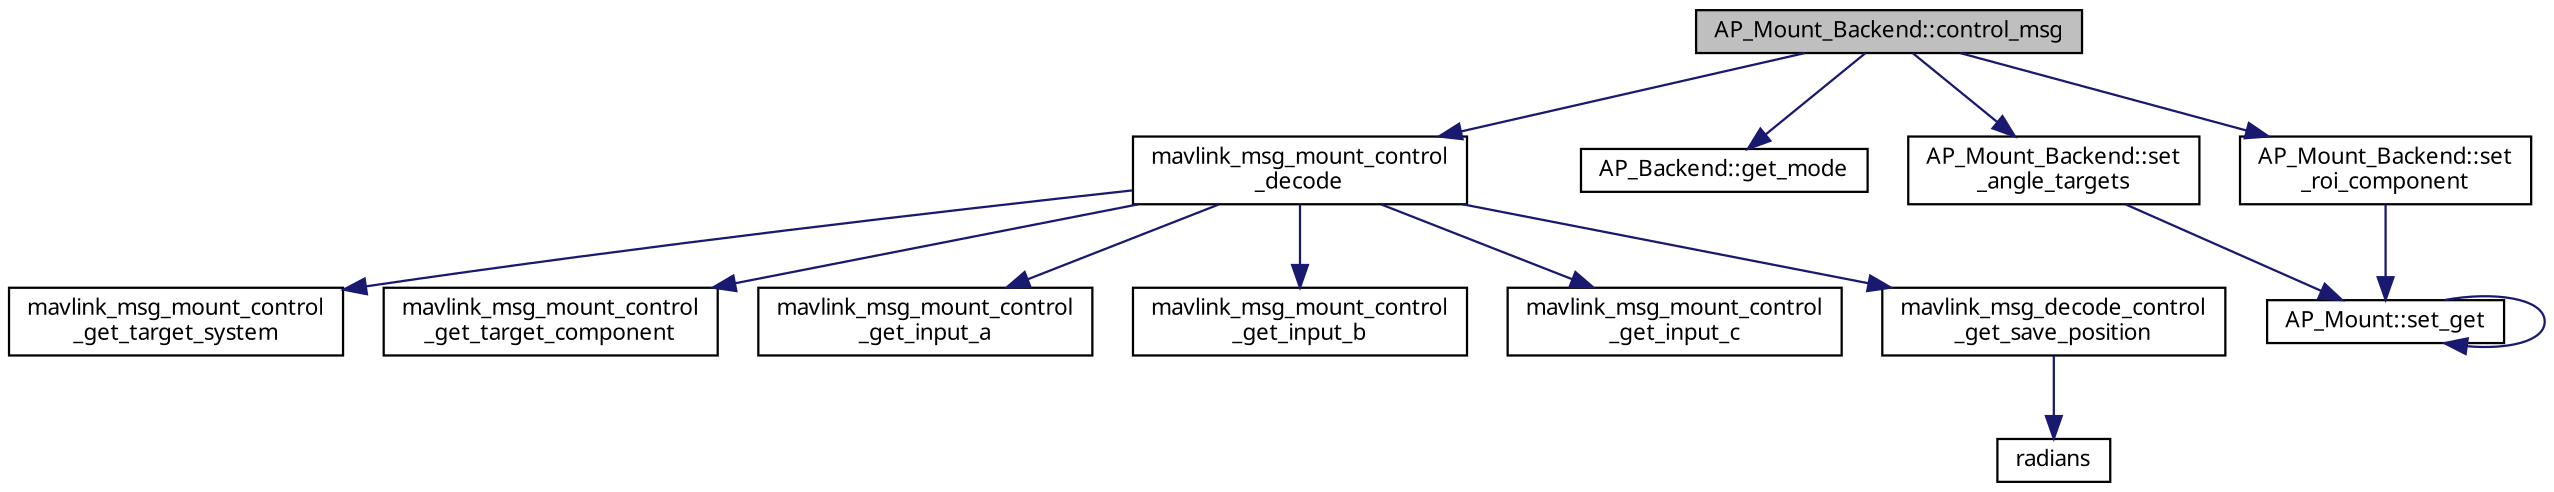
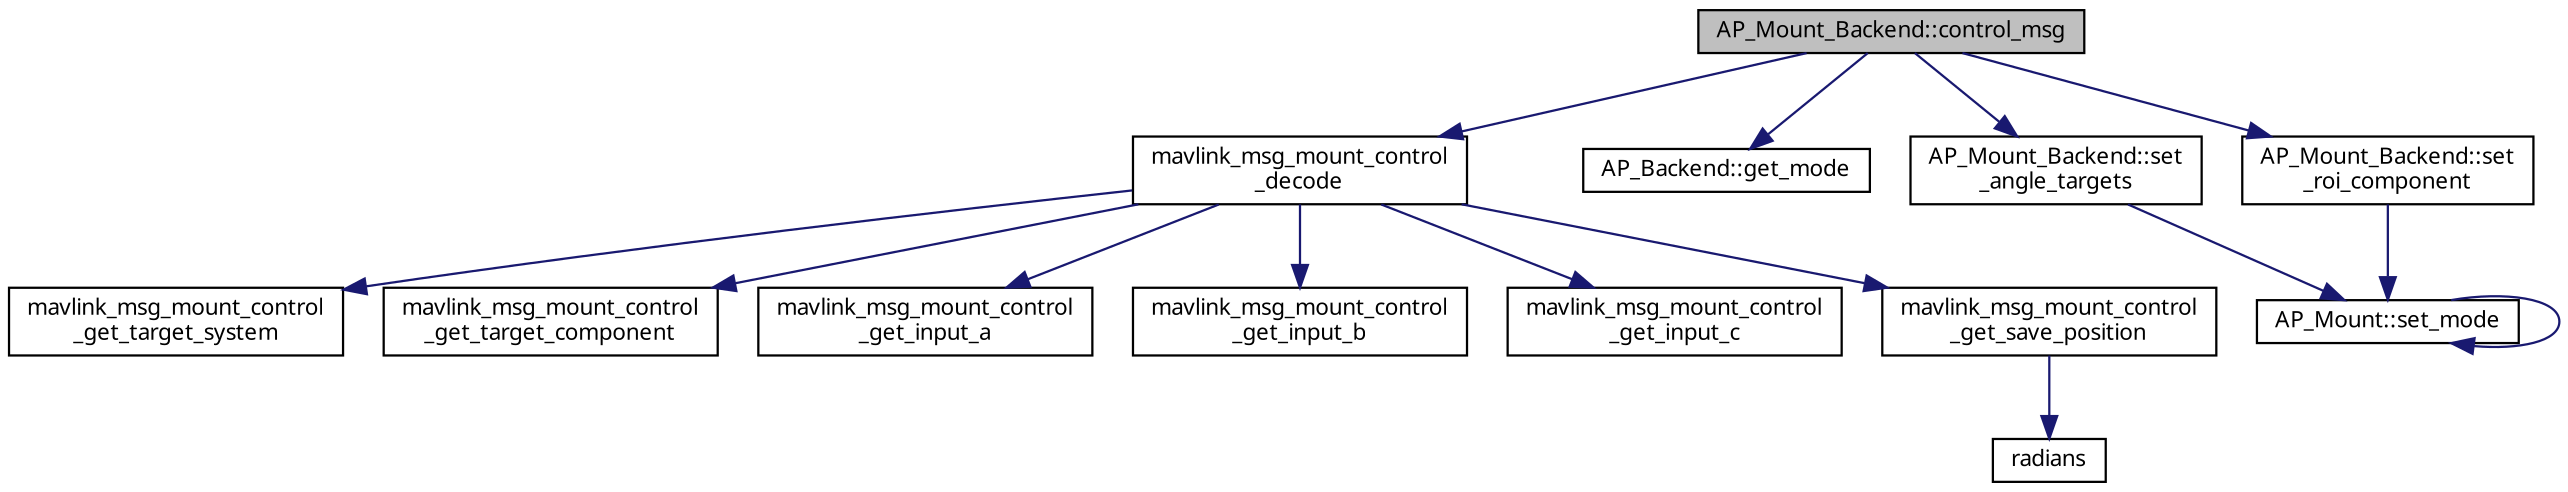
node "mavlink_msg_decode_control _get_save_position": label "mavlink_msg_decode_control _get_save_position" -> "mavlink_msg_mount_control _get_save_position"
node "AP_Mount::set_get": label "AP_Mount::set_get" -> "AP_Mount::set_mode"
